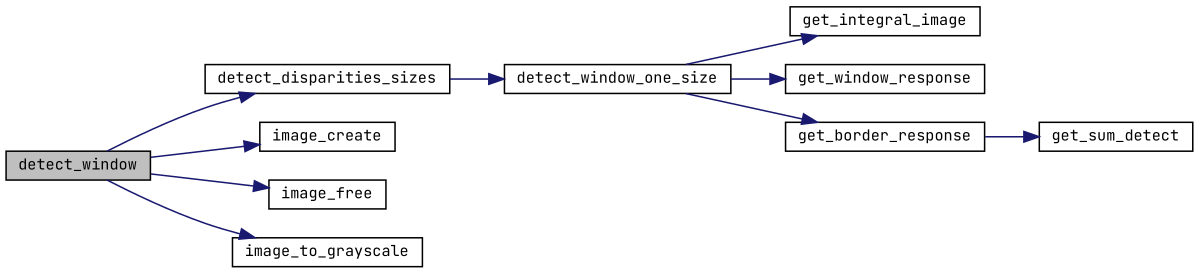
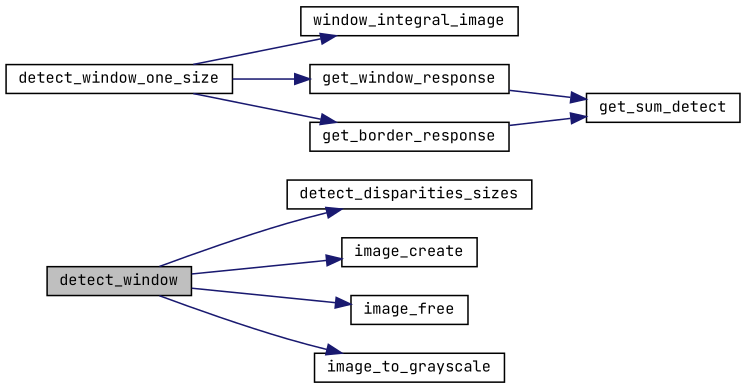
node "get_integral_image": label "get_integral_image" -> "window_integral_image"
edge "detect_disparities_sizes" -> "detect_window_one_size": removed
edge "get_window_response" -> "get_sum_detect": added
